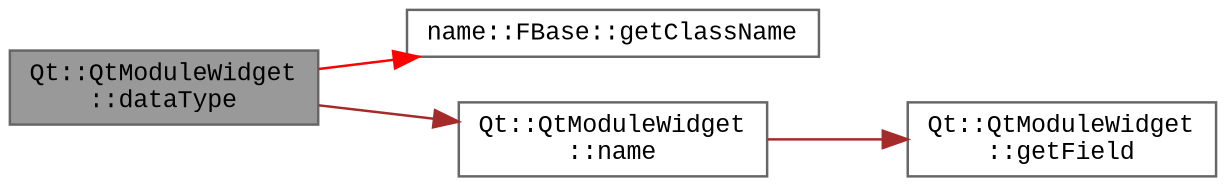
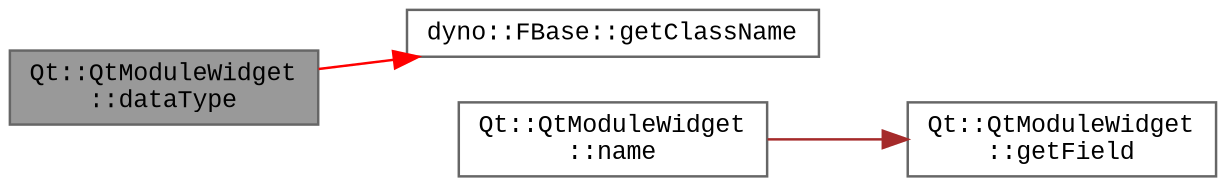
node "name::FBase::getClassName": label "name::FBase::getClassName" -> "dyno::FBase::getClassName"
edge "Qt::QtModuleWidget ::dataType" -> "Qt::QtModuleWidget ::name": removed
